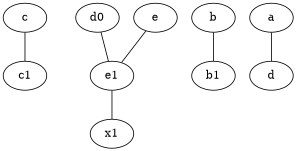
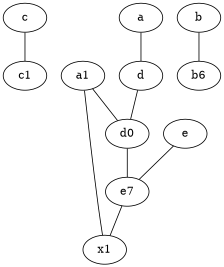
node "a1": added
node "e1": label "e1" -> "e7"
node "b1": label "b1" -> "b6"
edge "d" -- "d0": added
